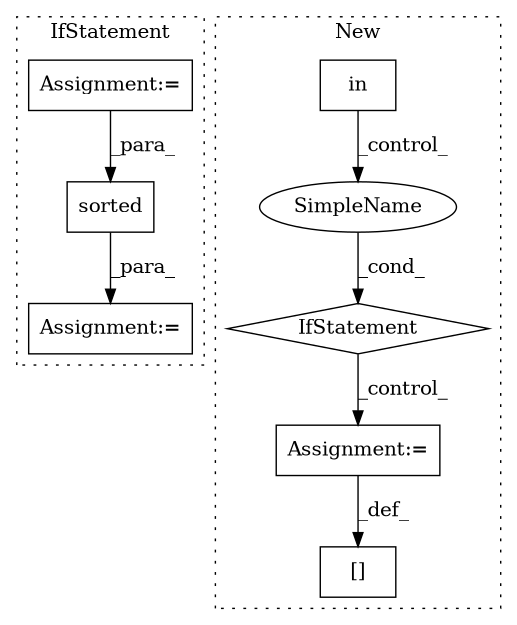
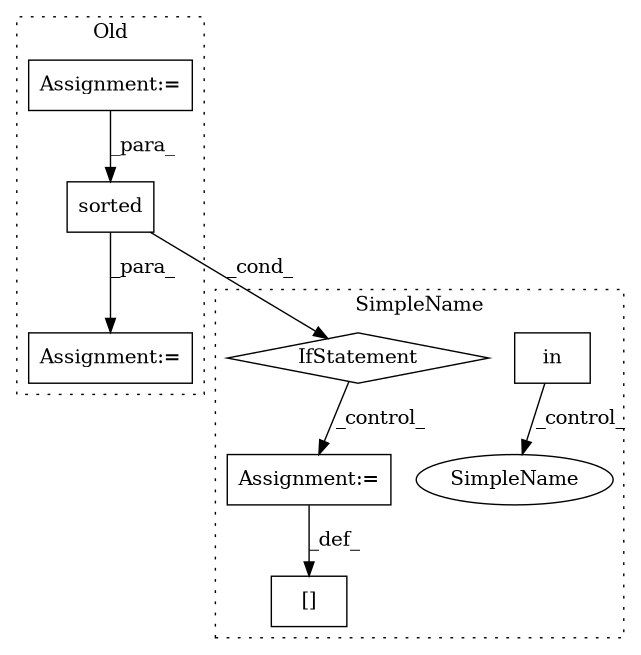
cluster "IfStatement": label "IfStatement" -> "Old"
cluster "New": label "New" -> "SimpleName"
edge "SimpleName" -> "IfStatement": now "sorted" -> "IfStatement"
